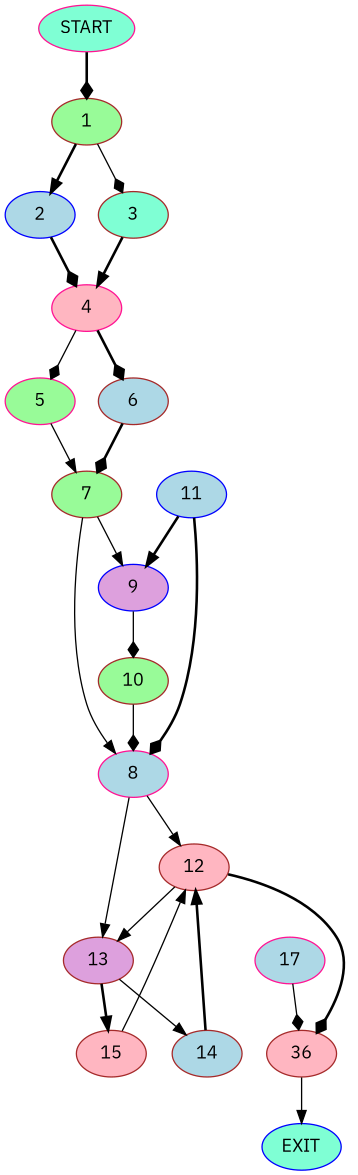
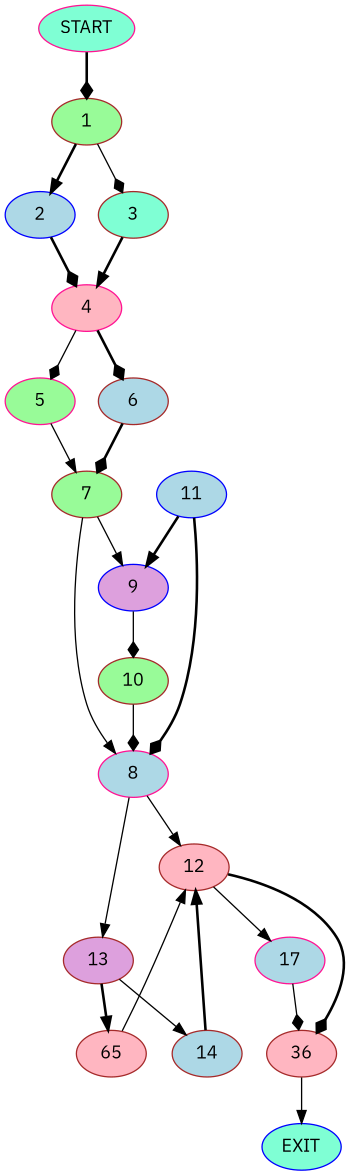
edge "12" -> "13": now "12" -> "17"
node "15": label "15" -> "65"
